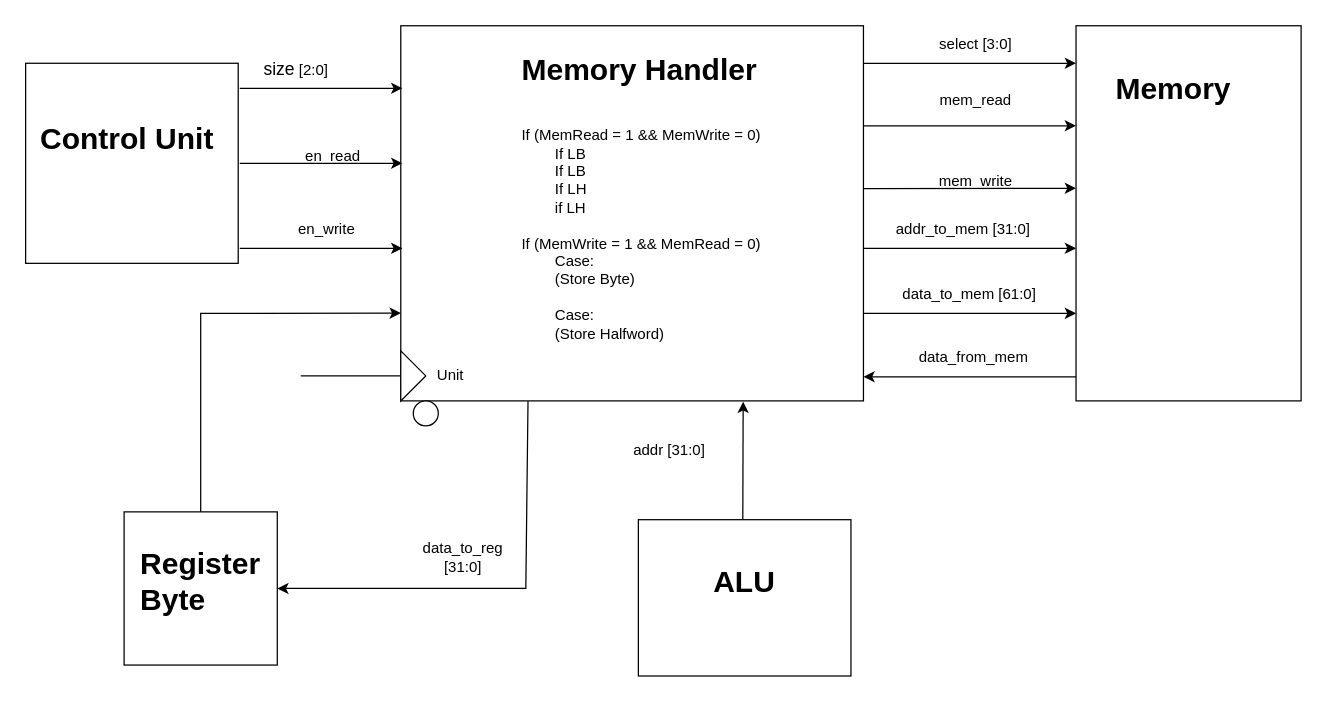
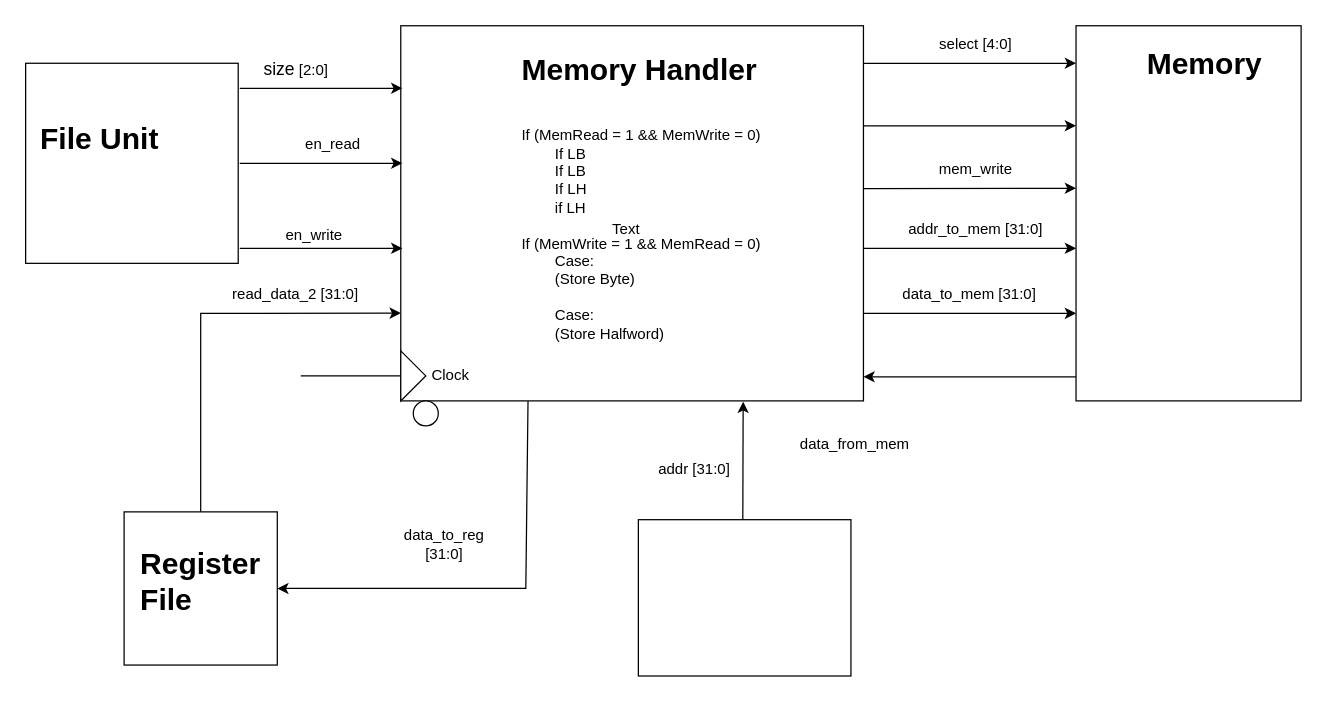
node "select [3:0]": label "select [3:0]" -> "select [4:0]"
node "mem_read": removed
node "Memory": moved (1188, 107) -> (1219, 82)
node "Control Unit": label "Control Unit" -> "File Unit"
node "en_read": moved (333, 157) -> (333, 144)
node "mem_write": moved (976, 182) -> (976, 169)
node "en_write": moved (327, 229) -> (315, 236)
node "Text": added
node "addr_to_mem [31:0]": moved (963, 229) -> (976, 229)
node "read_data_2 [31:0]": added
node "data_to_mem [61:0]": label "data_to_mem [61:0]" -> "data_to_mem [31:0]"
node "data_from_mem": moved (976, 357) -> (857, 444)
node "Unit": label "Unit" -> "Clock"
node "addr [31:0]": moved (669, 451) -> (694, 469)
node "Register Byte": label "Register Byte" -> "Register File"
node "data_to_reg [31:0]": moved (463, 557) -> (444, 544)
node "ALU": removed
